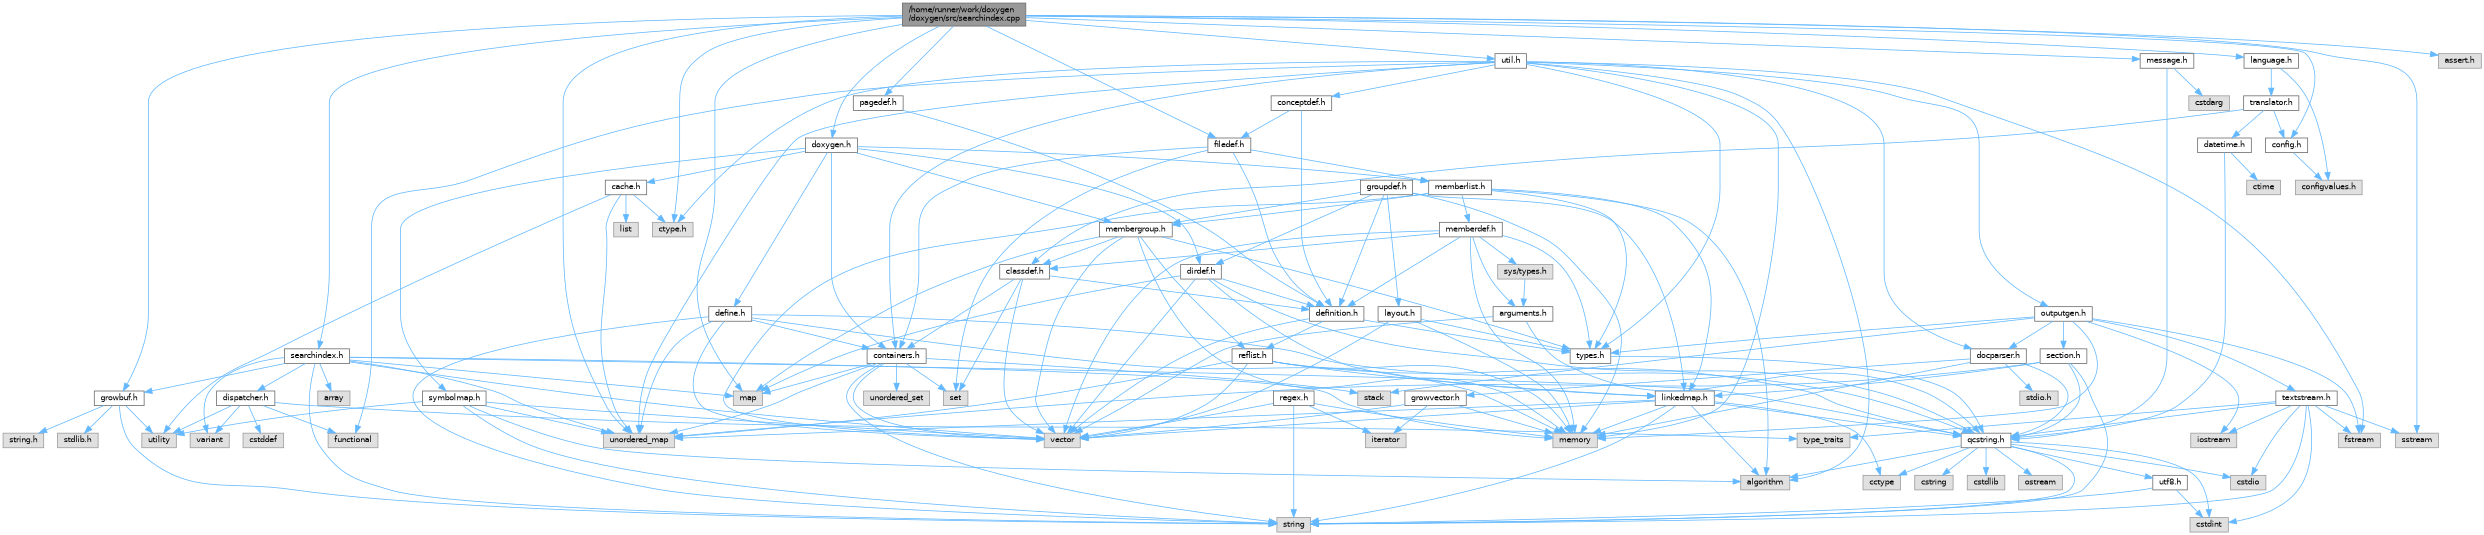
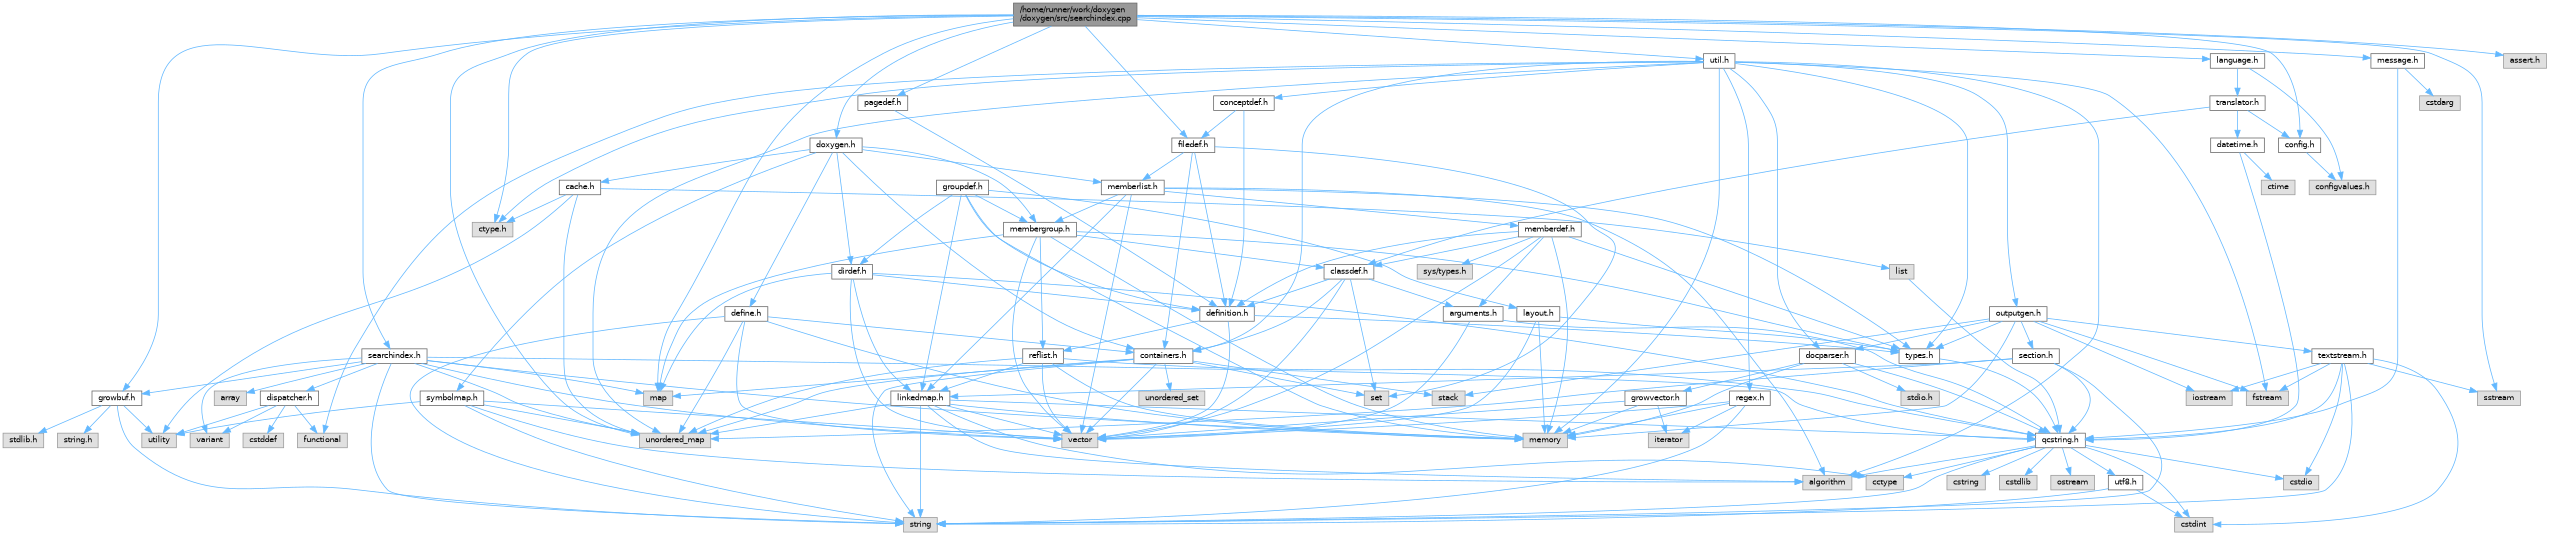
edge "util.h" -> "regex.h": added
edge "sys/types.h" -> "arguments.h": now "classdef.h" -> "arguments.h"
edge "define.h" -> "qcstring.h": now "list" -> "qcstring.h"
node "type_traits": removed
